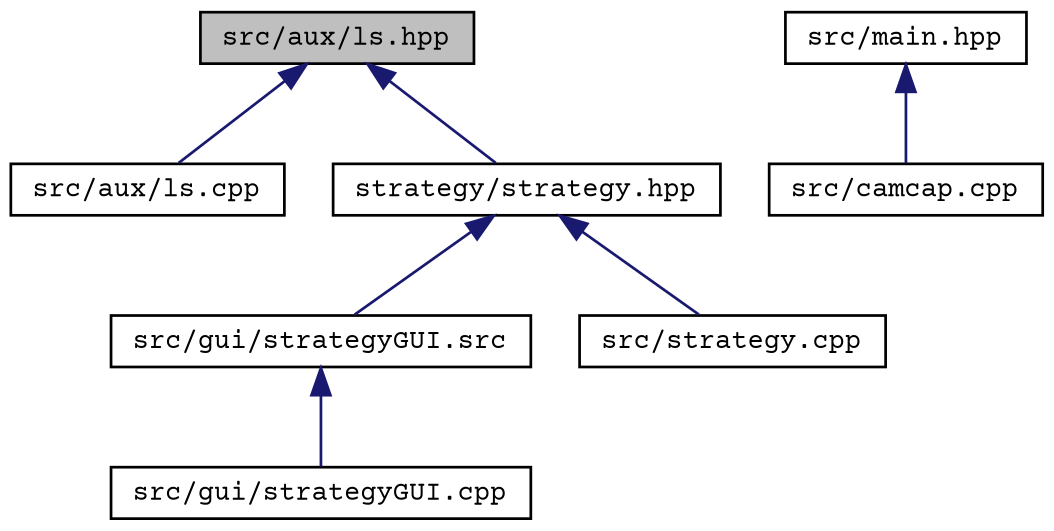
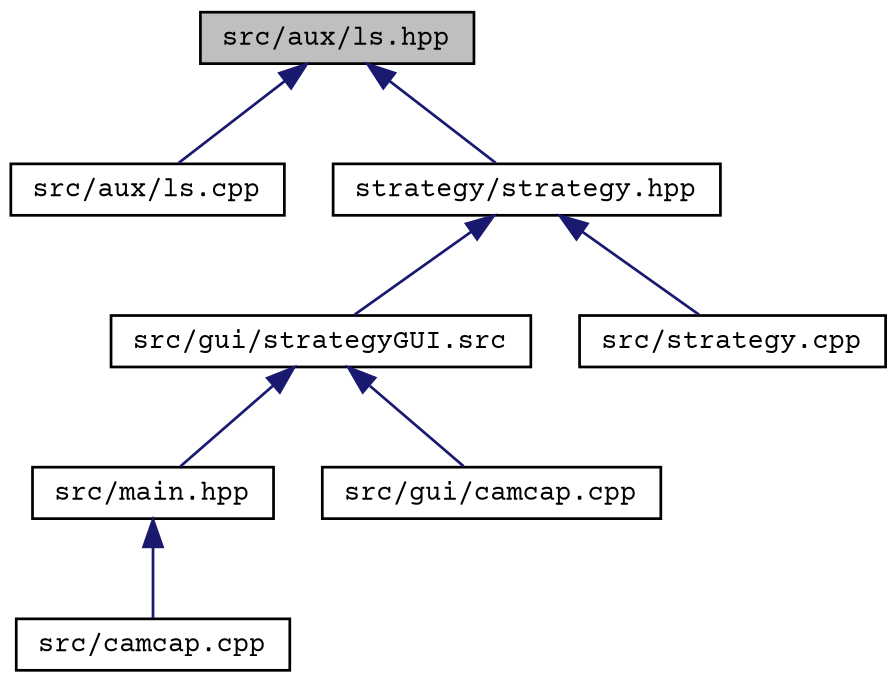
edge "src/main.hpp" -> "src/gui/strategyGUI.src": added
node "src/gui/strategyGUI.cpp": label "src/gui/strategyGUI.cpp" -> "src/gui/camcap.cpp"
